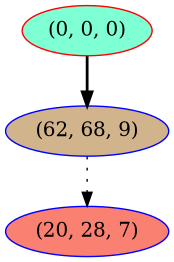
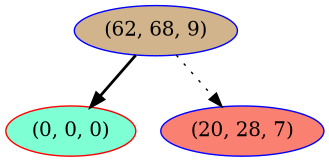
edge "(0, 0, 0)" -> "(62, 68, 9)": reversed
